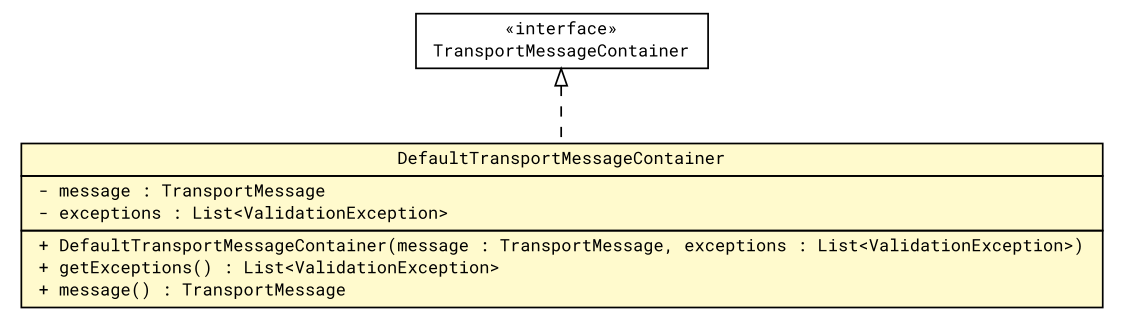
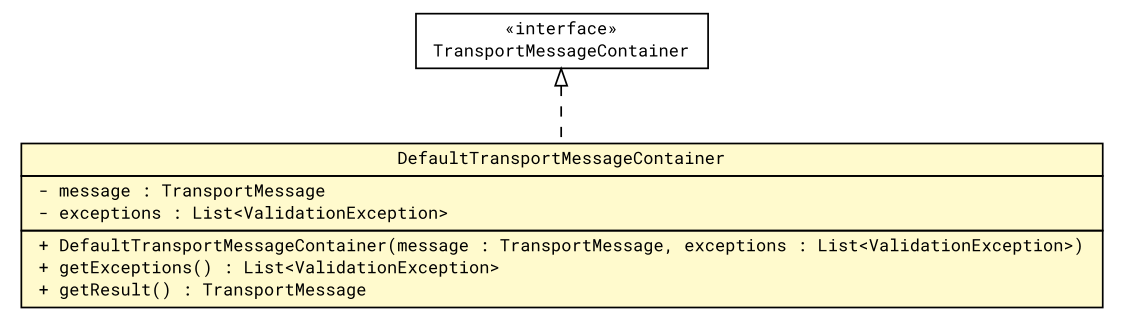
node "DefaultTransportMessageContainer": text "+ message() : TransportMessage" -> "+ getResult() : TransportMessage"
